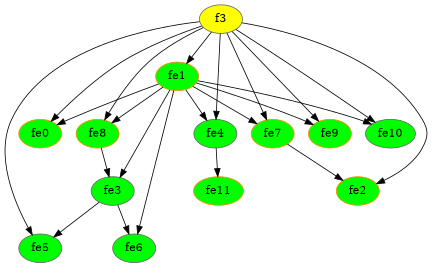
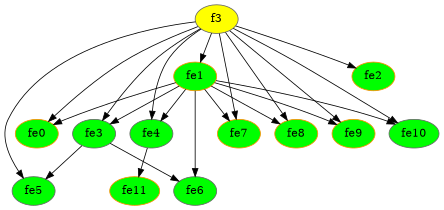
edge "fe8" -> "fe3": now "f3" -> "fe3"
edge "fe7" -> "fe2": removed
